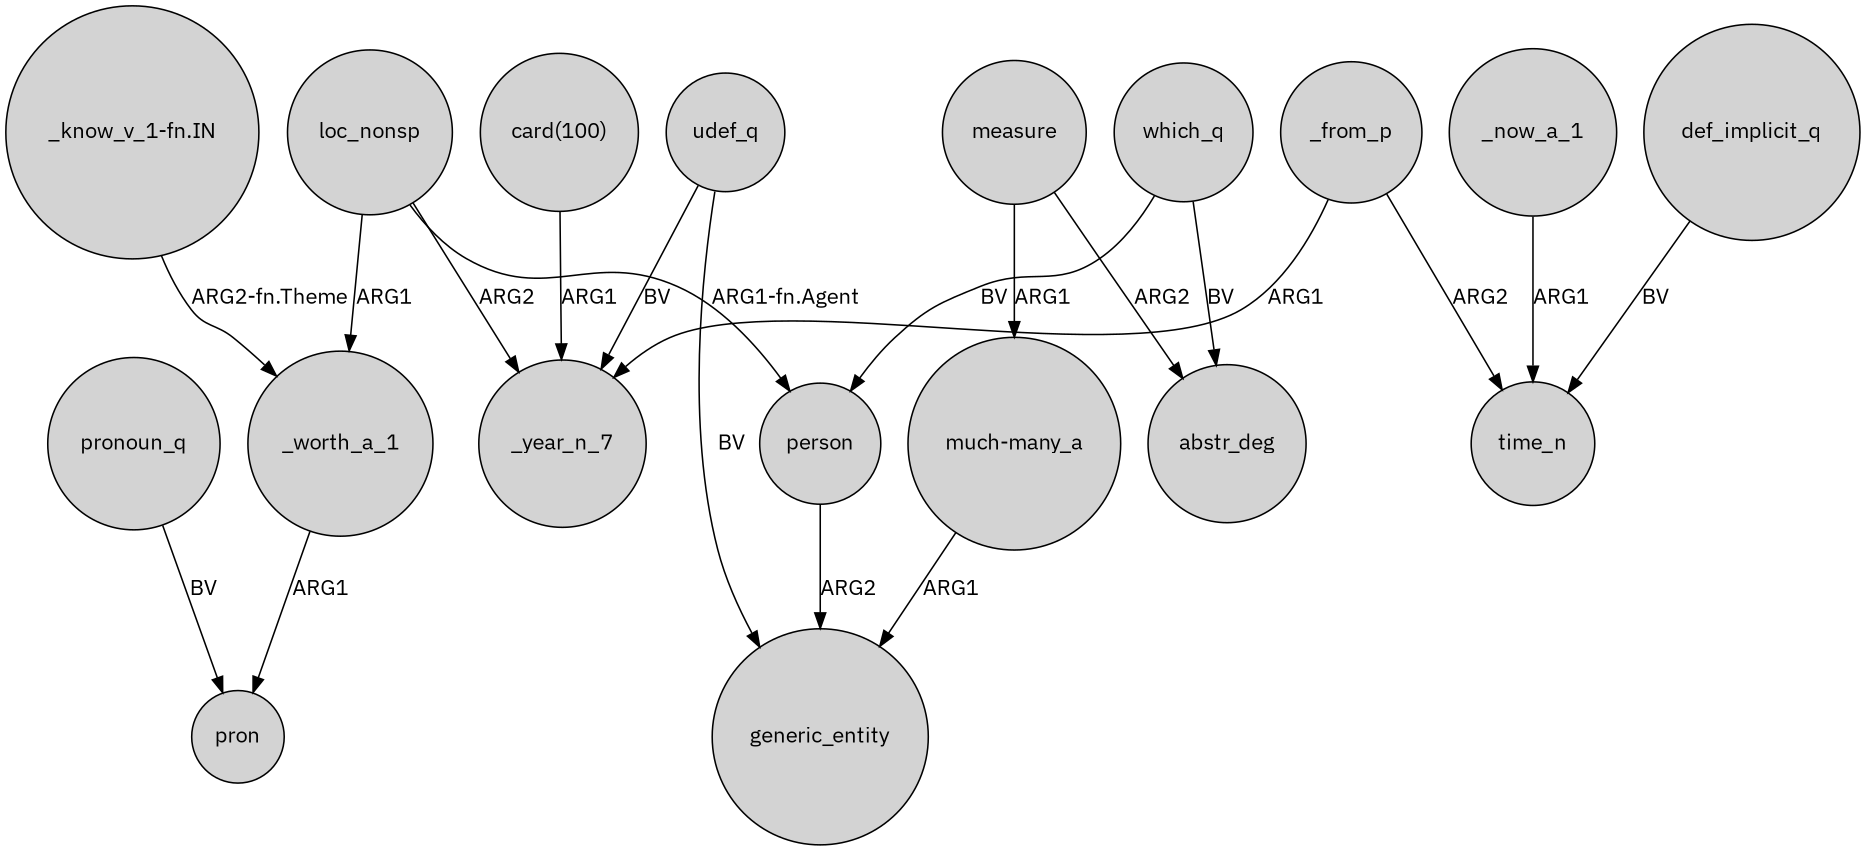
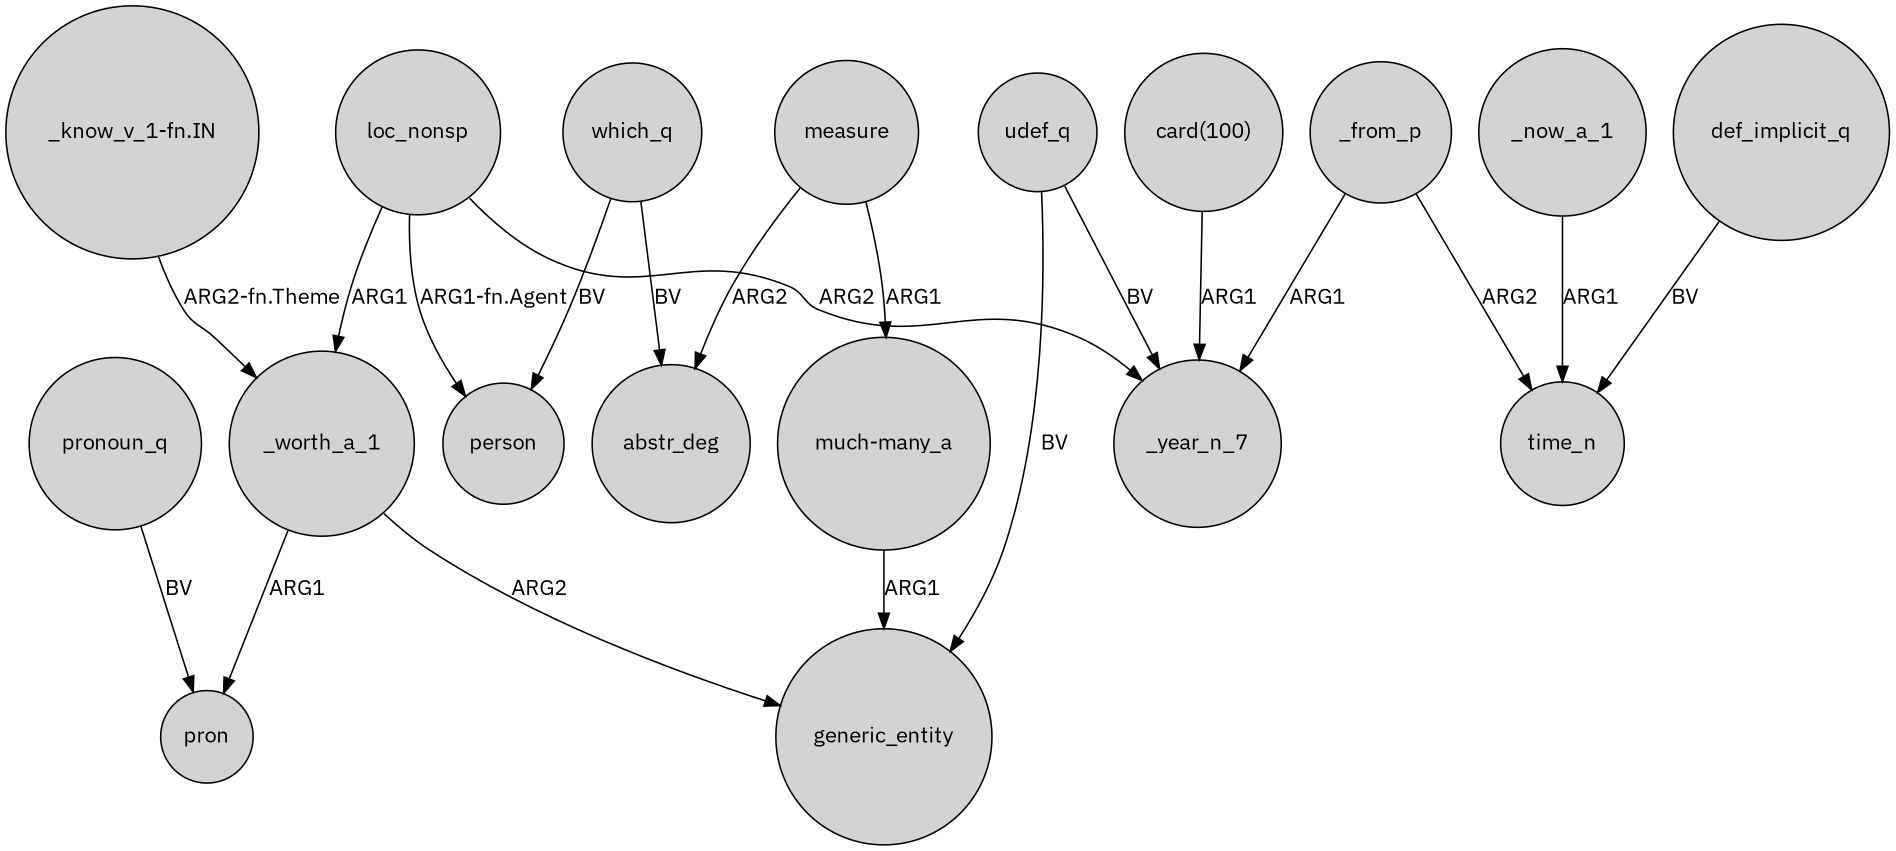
edge "person" -> "generic_entity": now "_worth_a_1" -> "generic_entity"
